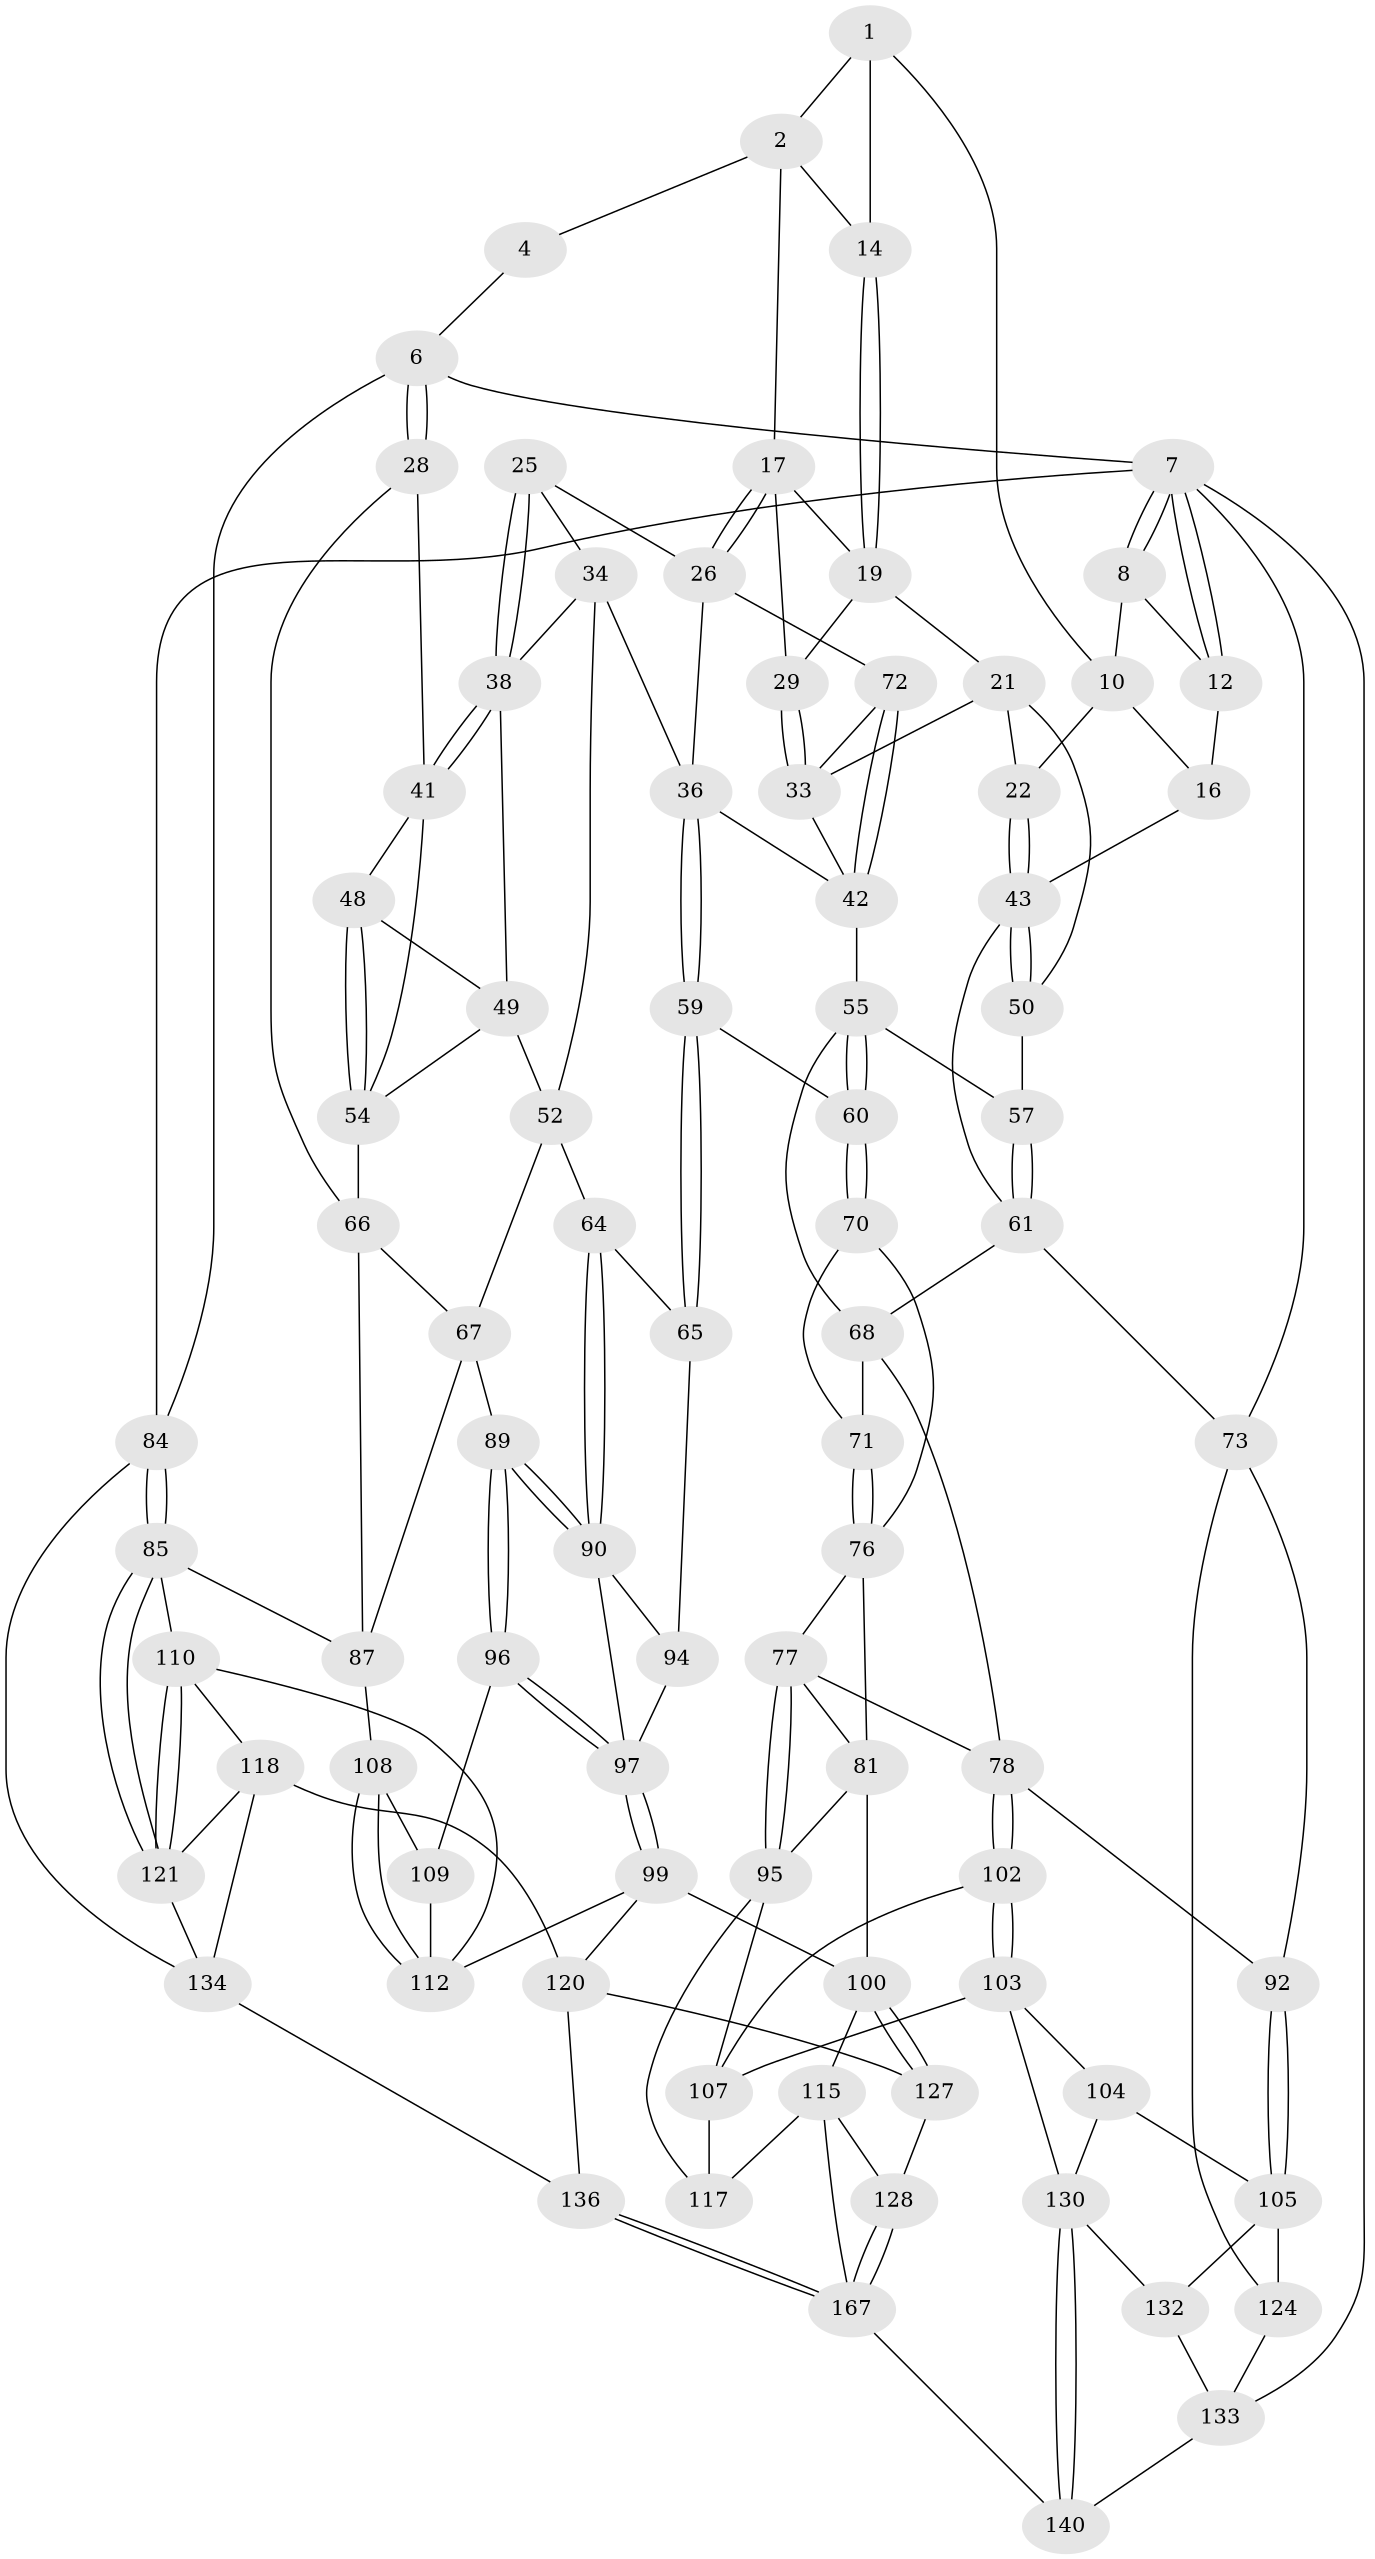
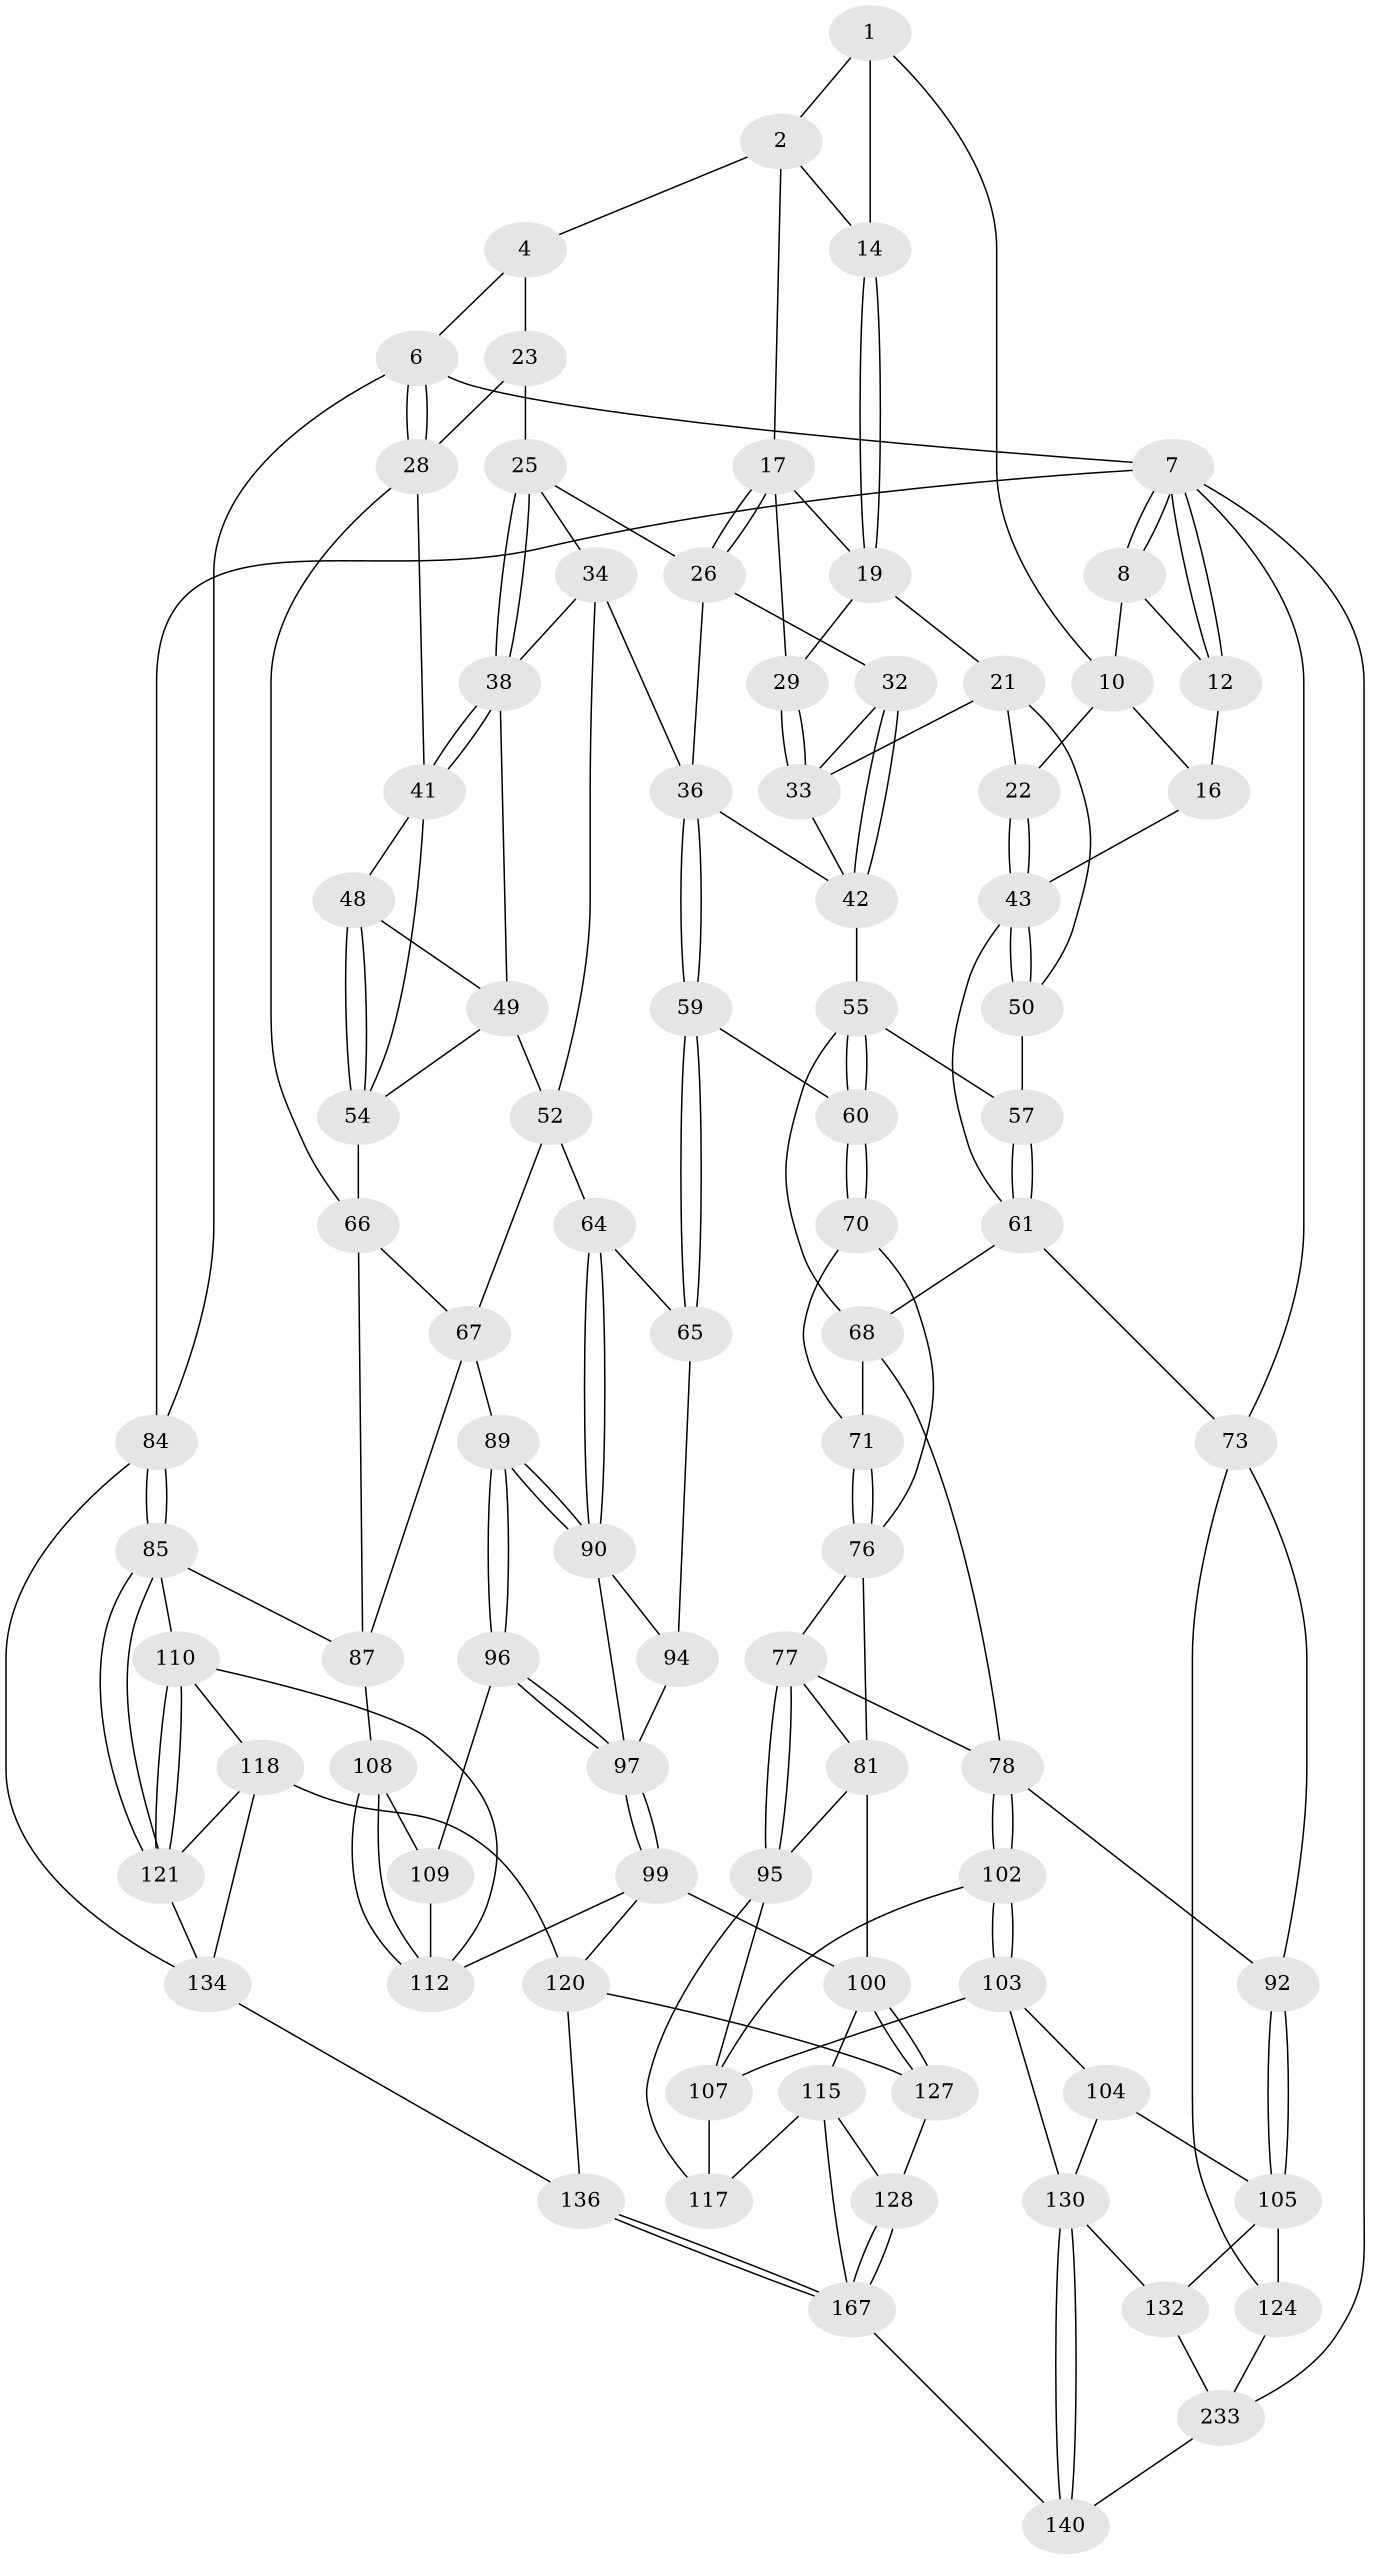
node "23": added
node "72": label "72" -> "32"
node "133": label "133" -> "233"
